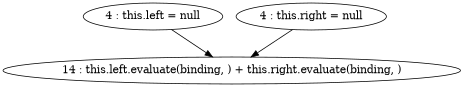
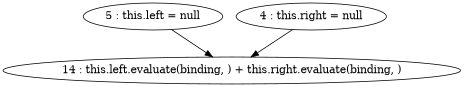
node "4 : this.left = null": label "4 : this.left = null" -> "5 : this.left = null"
